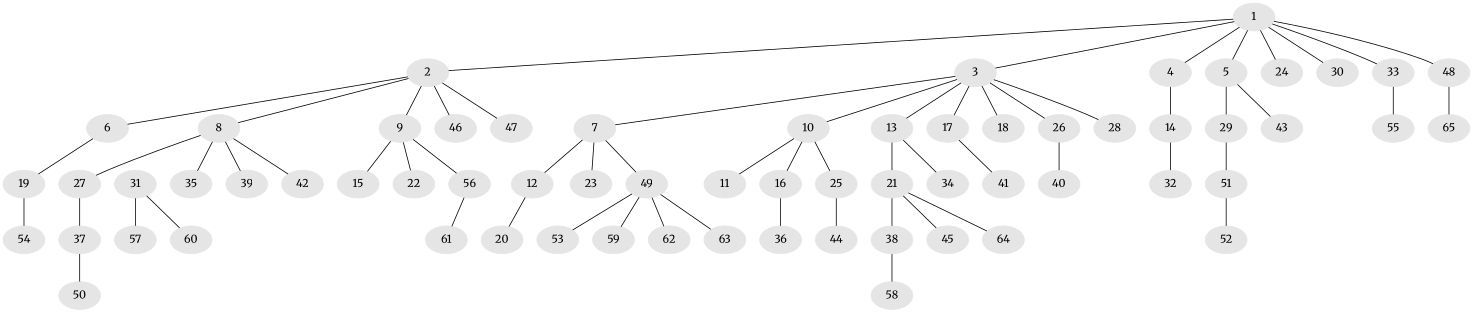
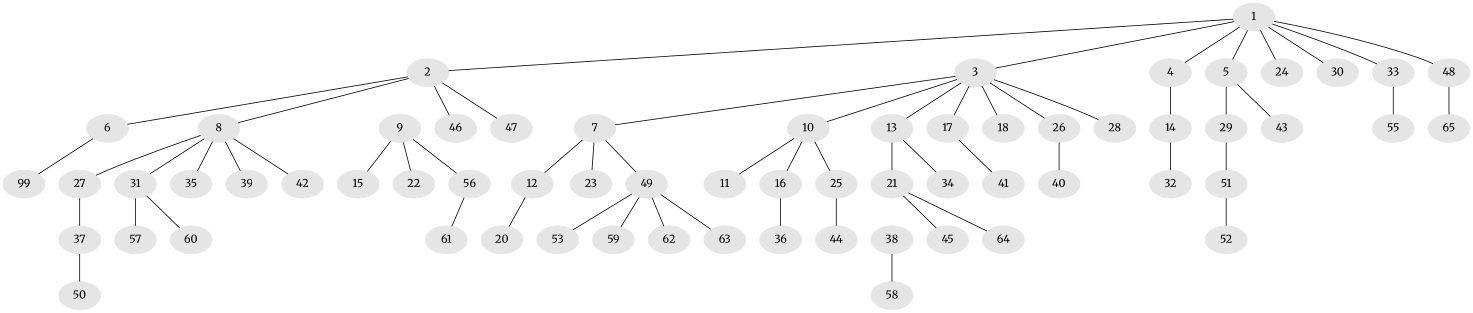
edge "2" -- "9": removed
edge "8" -- "31": added
node "19": label "19" -> "99"
edge "21" -- "38": removed
node "54": removed
